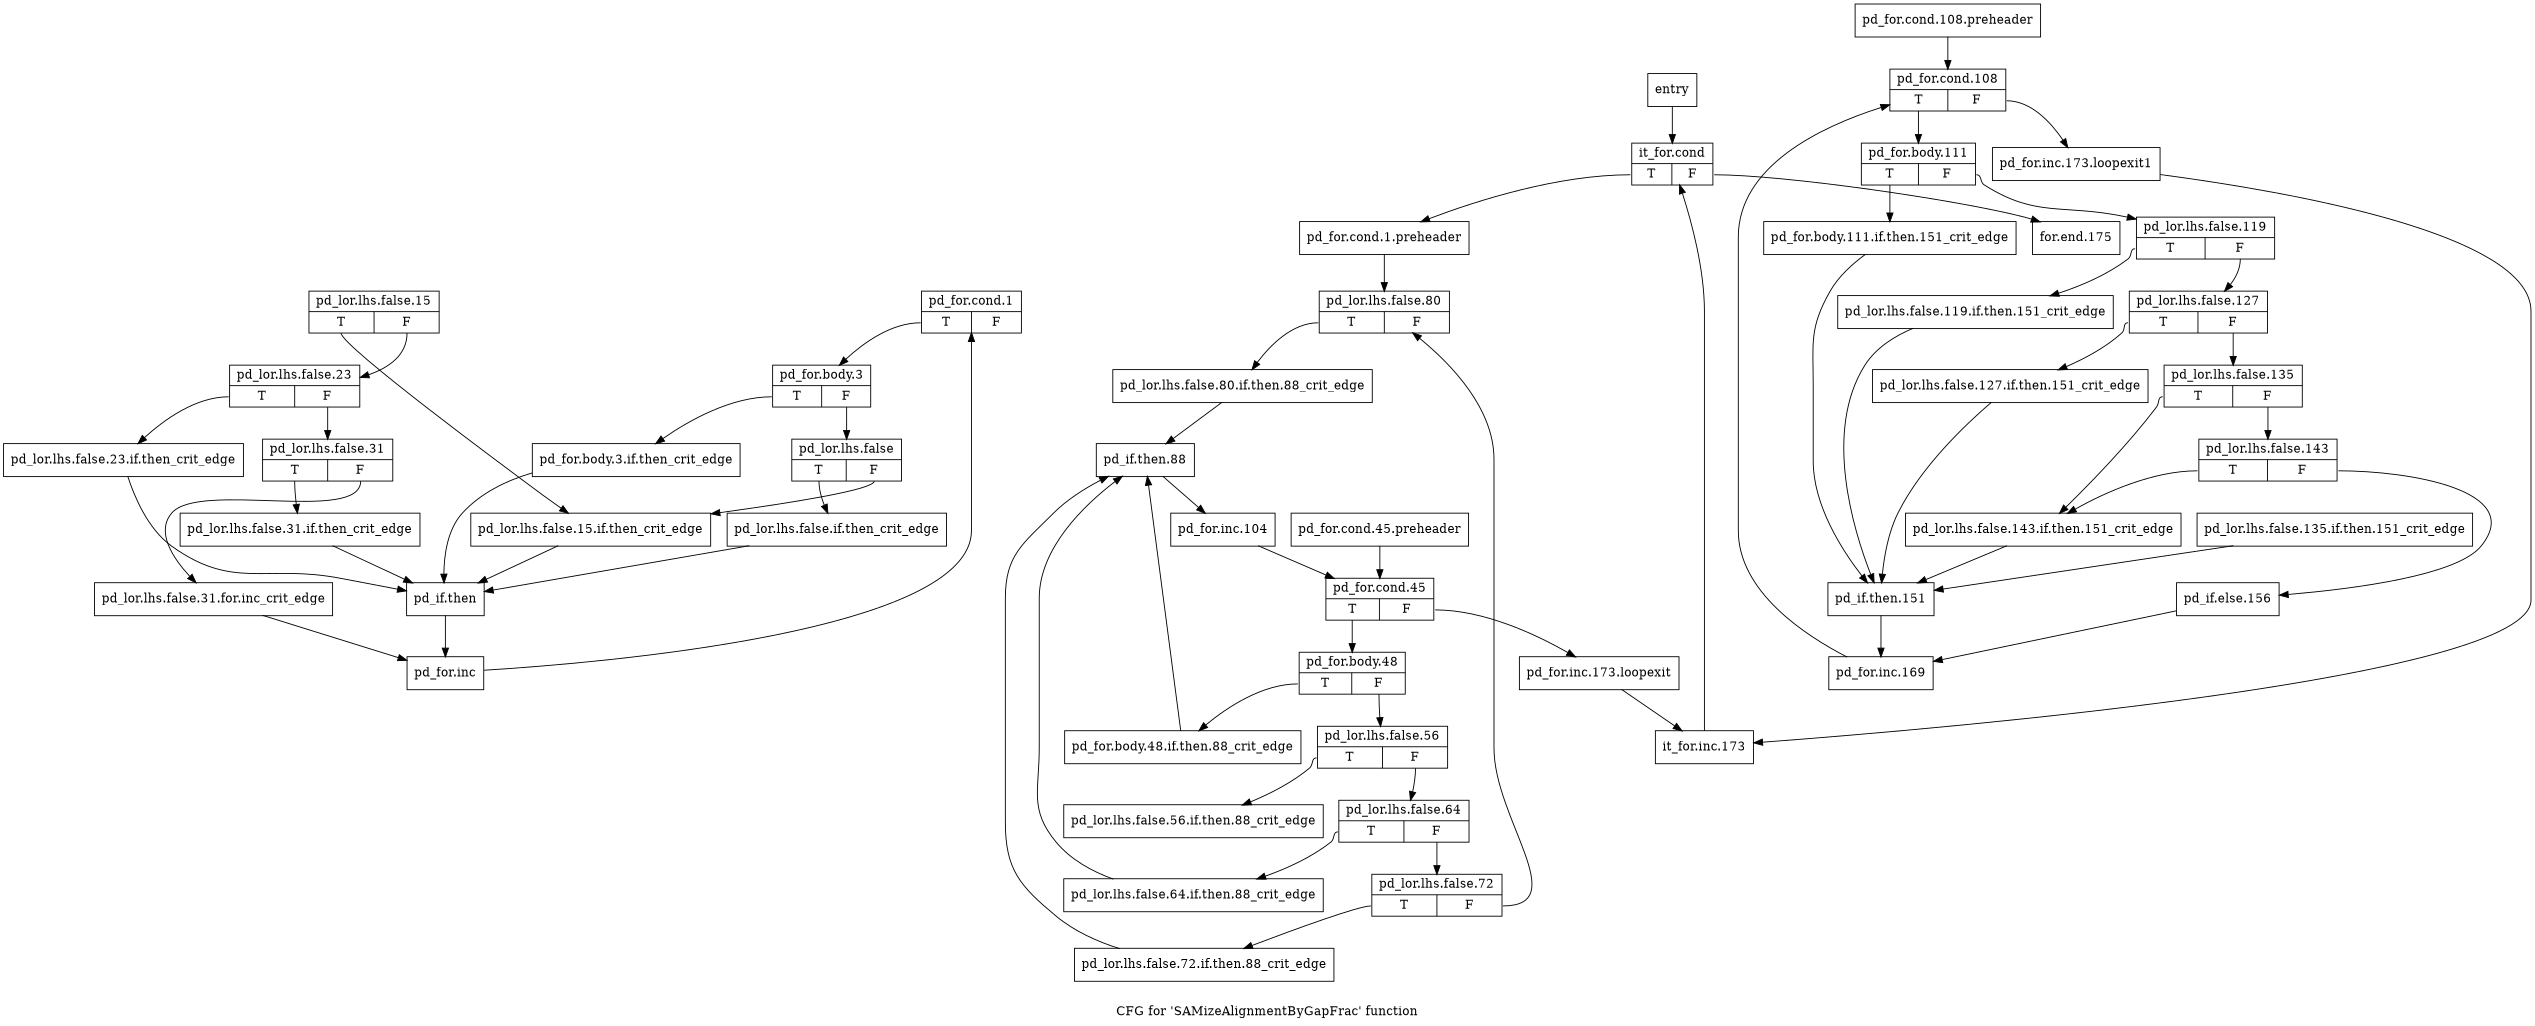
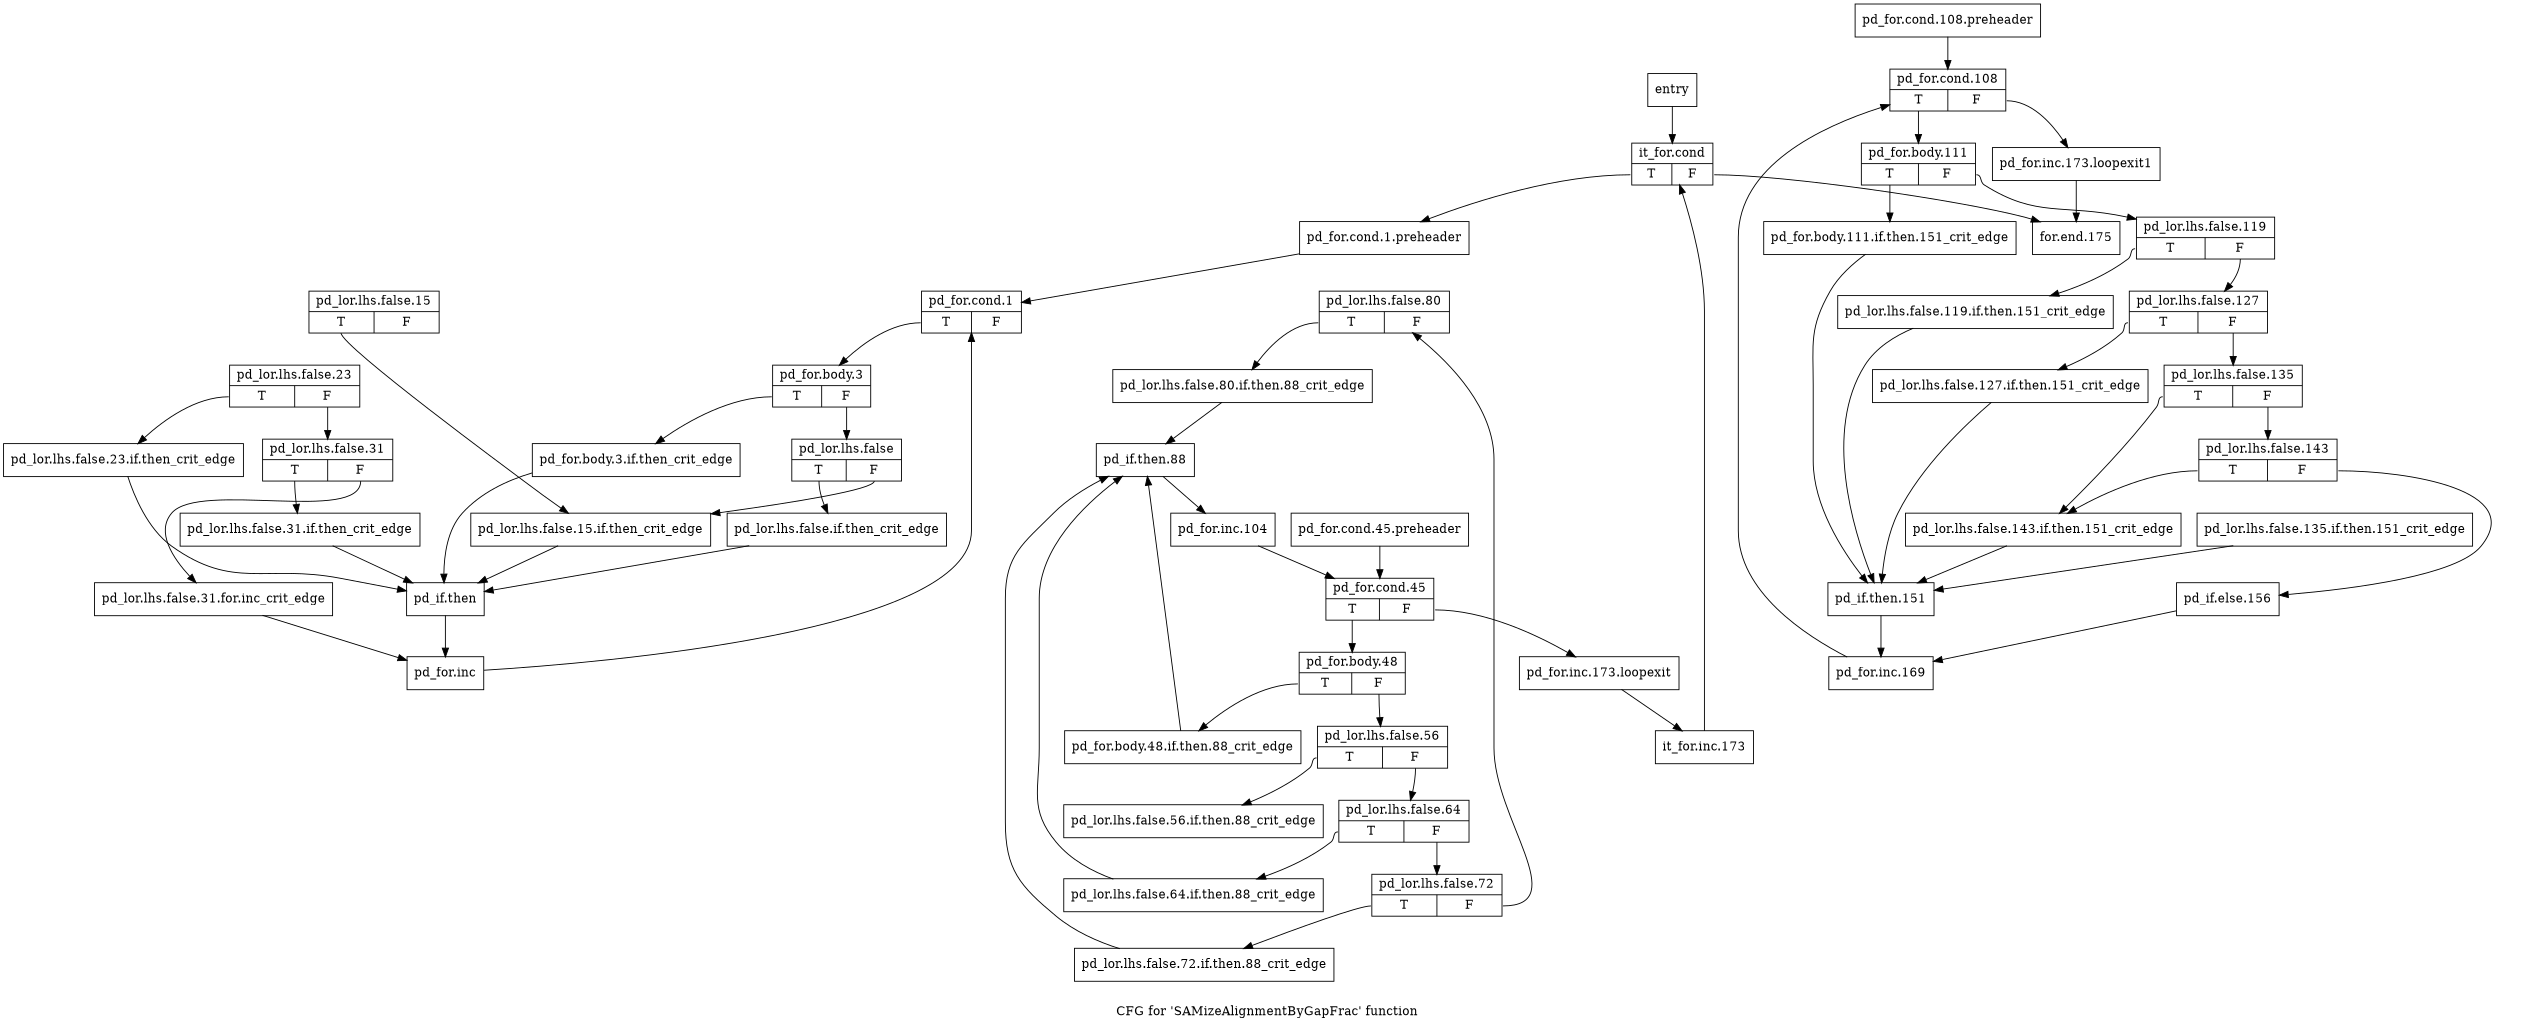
edge "pd_for.cond.1.preheader" -> "pd_lor.lhs.false.80": now "pd_for.cond.1.preheader" -> "pd_for.cond.1"
edge "pd_lor.lhs.false.15" -> "pd_lor.lhs.false.23": removed
edge "pd_for.inc.173.loopexit1" -> "it_for.inc.173": now "pd_for.inc.173.loopexit1" -> "for.end.175"
